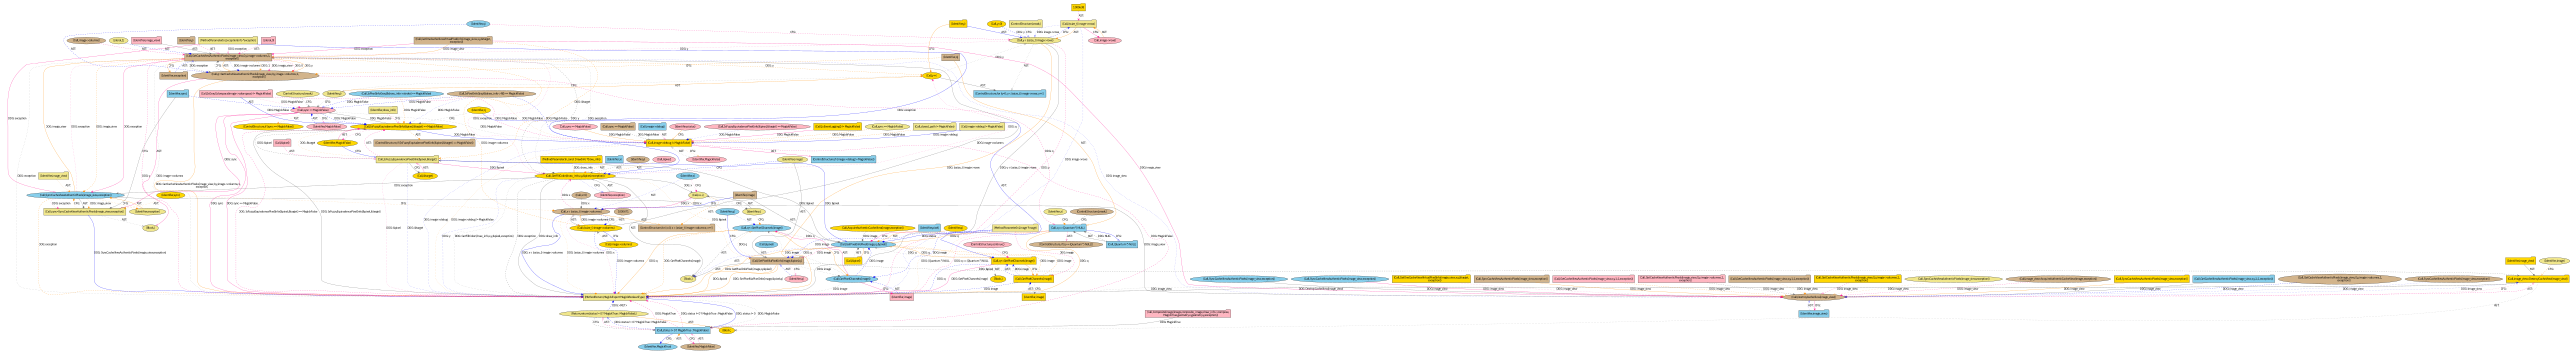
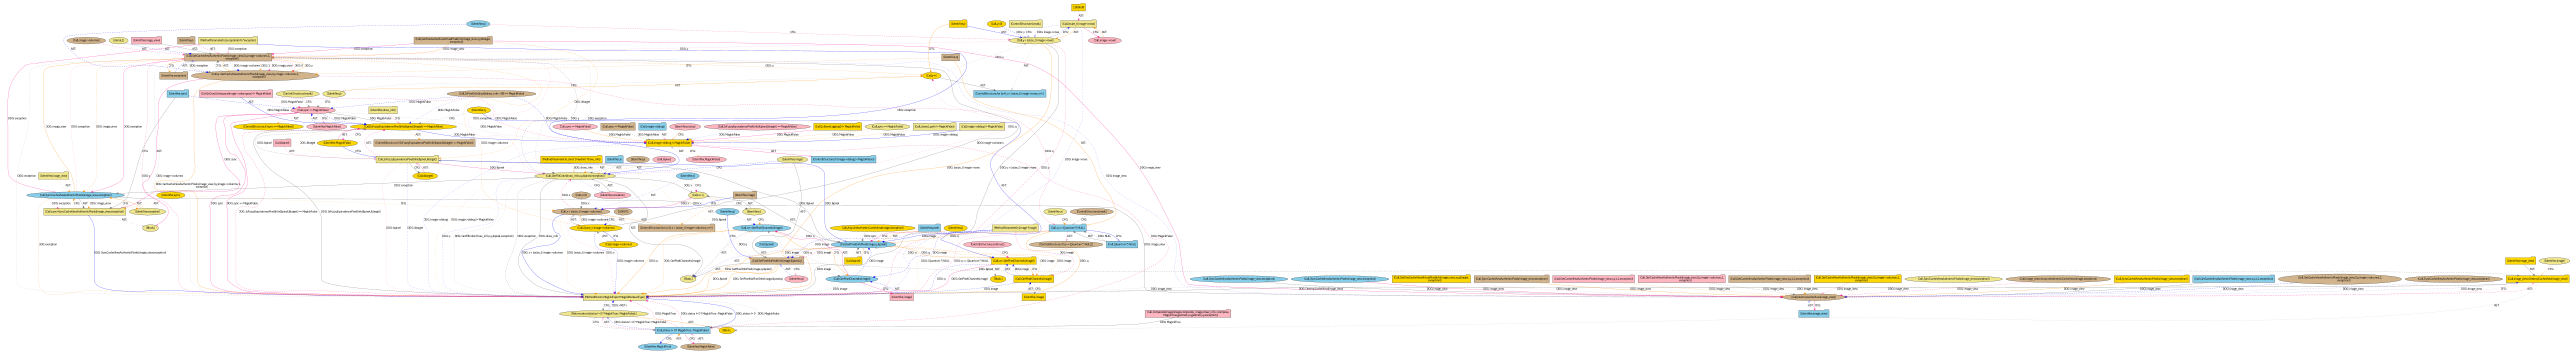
node "(Literal,0)": removed
node "(Call,IsPixelInfoGray(&draw_info->stroke) == MagickFalse)": removed
node "(Call,GetFillColor(draw_info,x,y,&pixel,exception))": fillcolor gold -> khaki
edge "(Call,AcquireAuthenticCacheView(image,exception))" -> "(Call,GetPixelInfoPixel(image,q,&pixel))": label "DDG: image" -> "DDG: sync"
edge "(MethodParameterIn,Image *image)" -> "(Call,GetPixelInfoPixel(image,q,&pixel))": label "DDG: status" -> "DDG: image"
edge "(MethodReturn,MagickExport MagickBooleanType)" -> "(Return,return(status != 0 ? MagickTrue : MagickFalse);)": added, label "CFG:"
